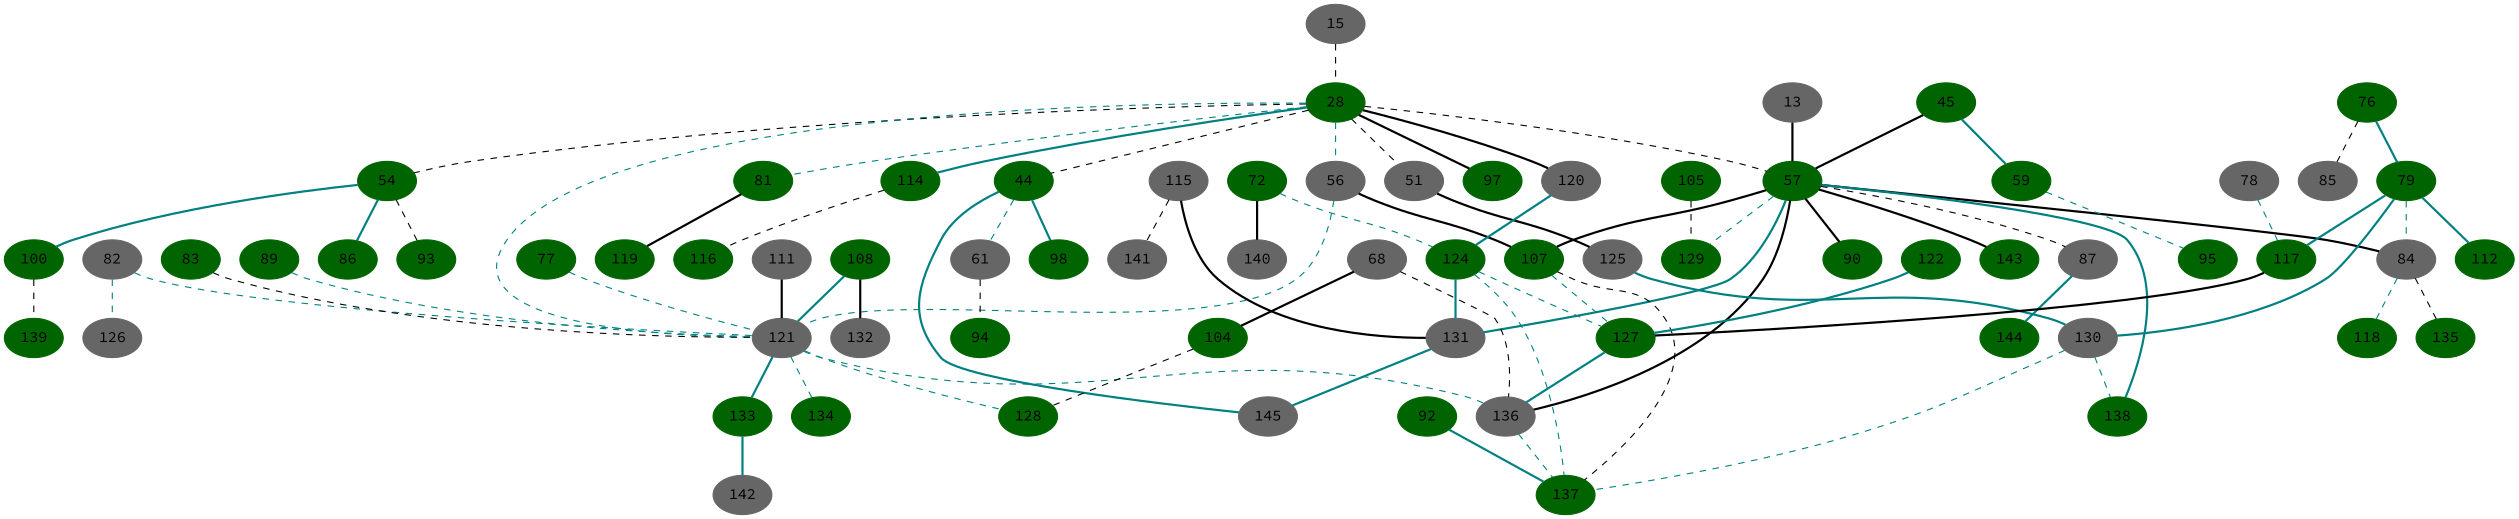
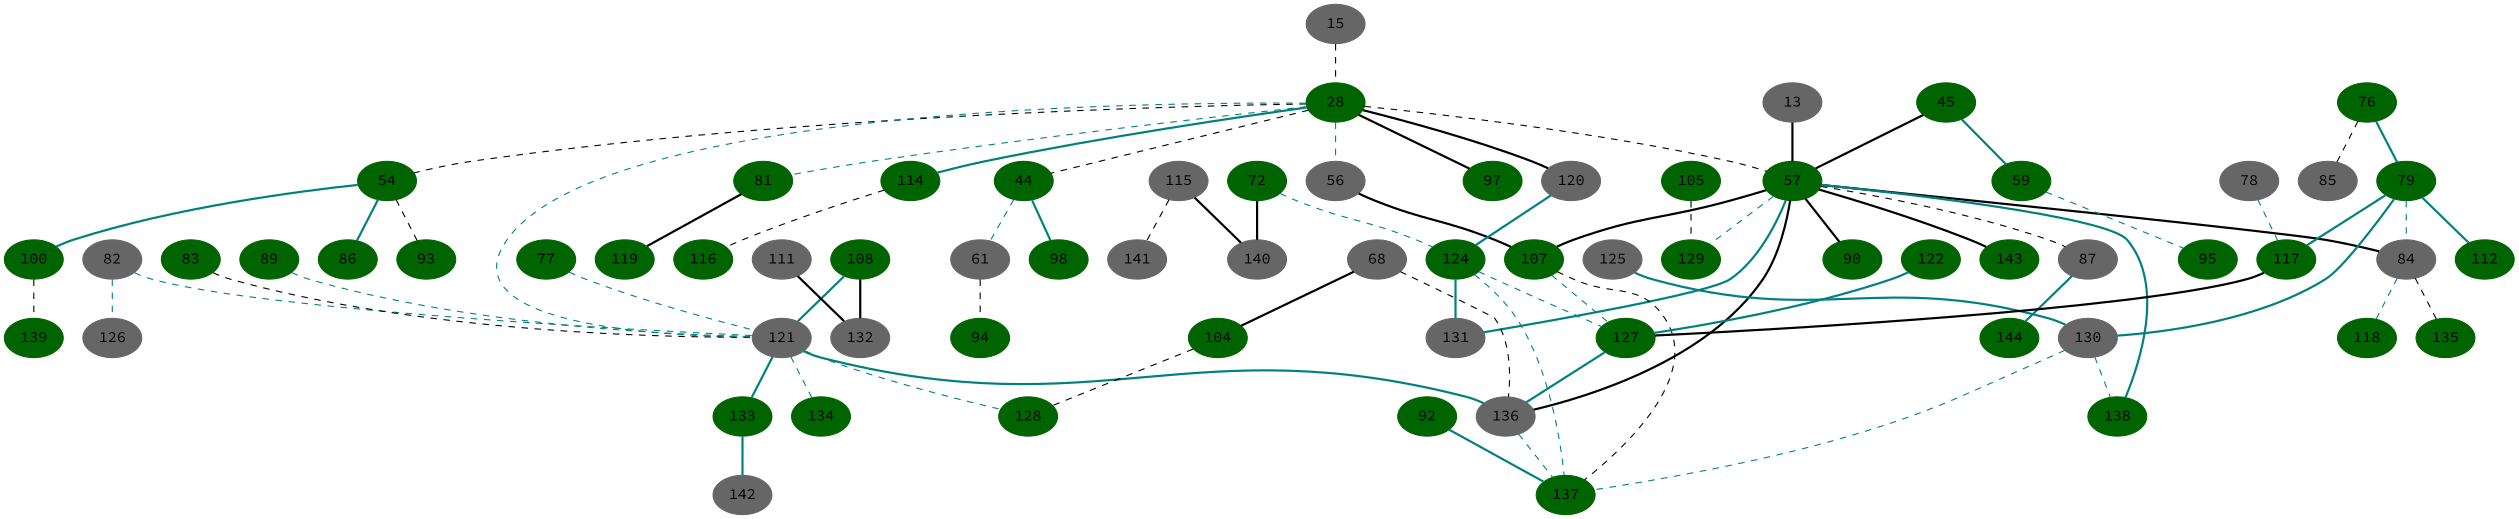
node "51": removed
edge "111" -- "121": now "111" -- "132"
edge "56" -- "121": removed
edge "115" -- "131": now "115" -- "140"
edge "121" -- "136": style dashed -> bold
node "145": removed
